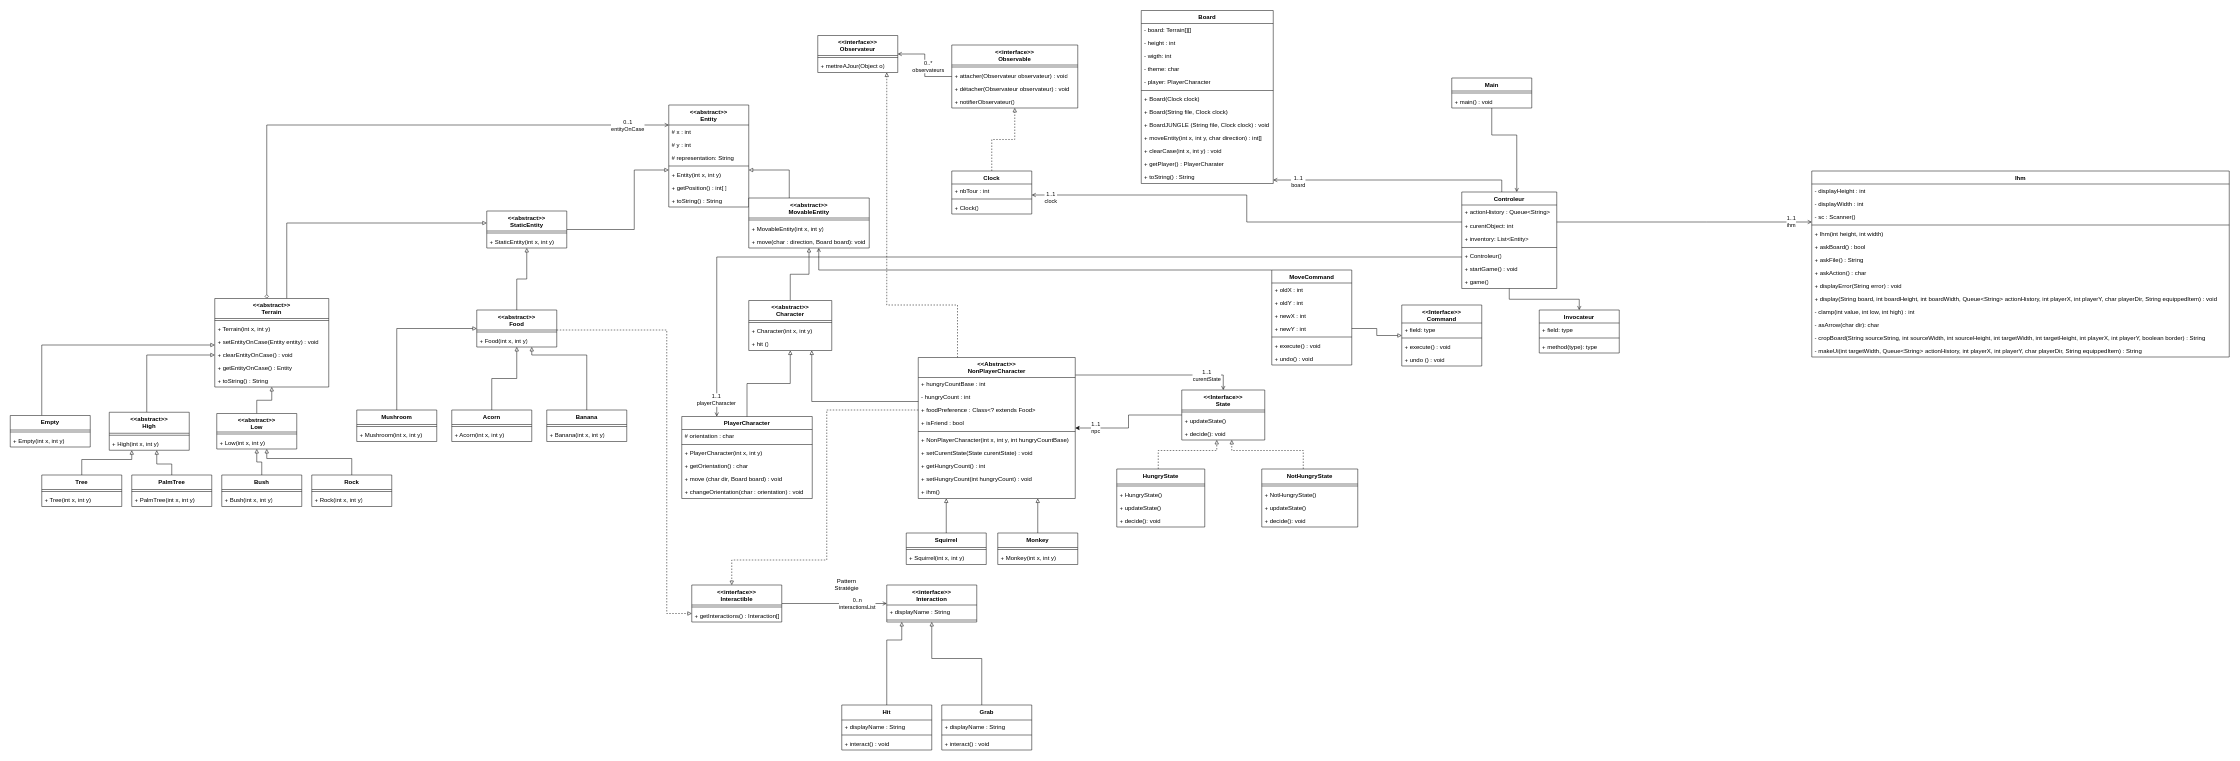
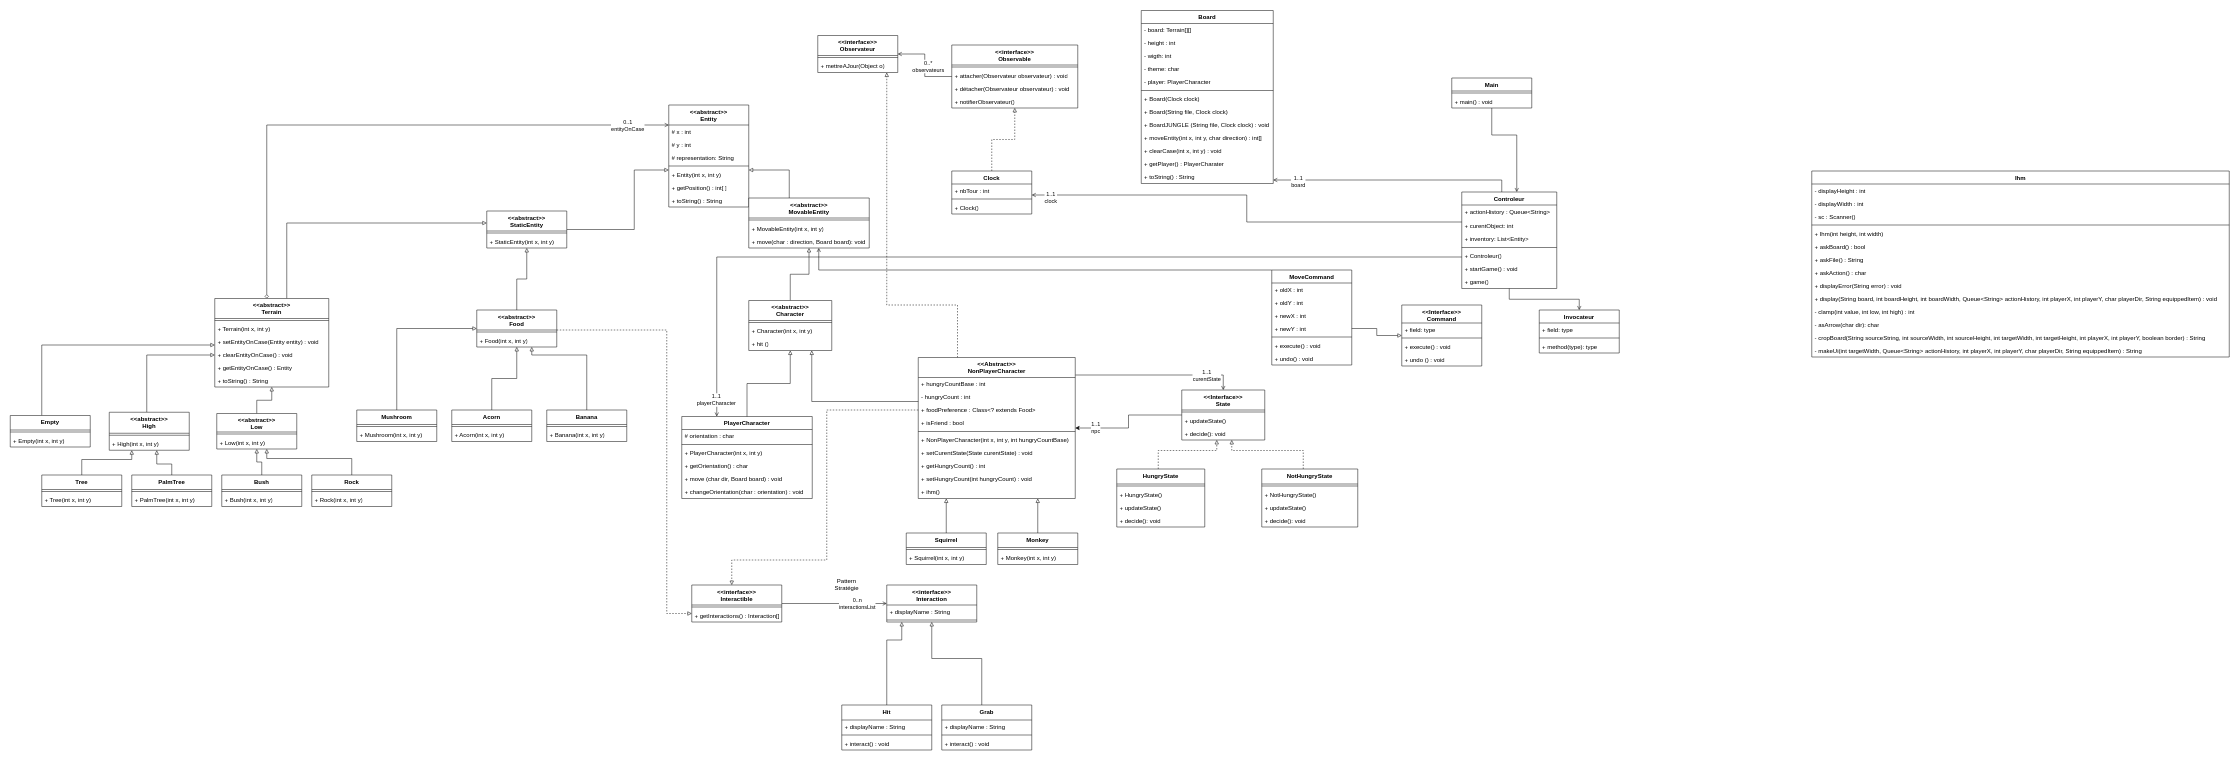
edge "Controleur" -> "Ihm": removed, label "1..1 ihm"
